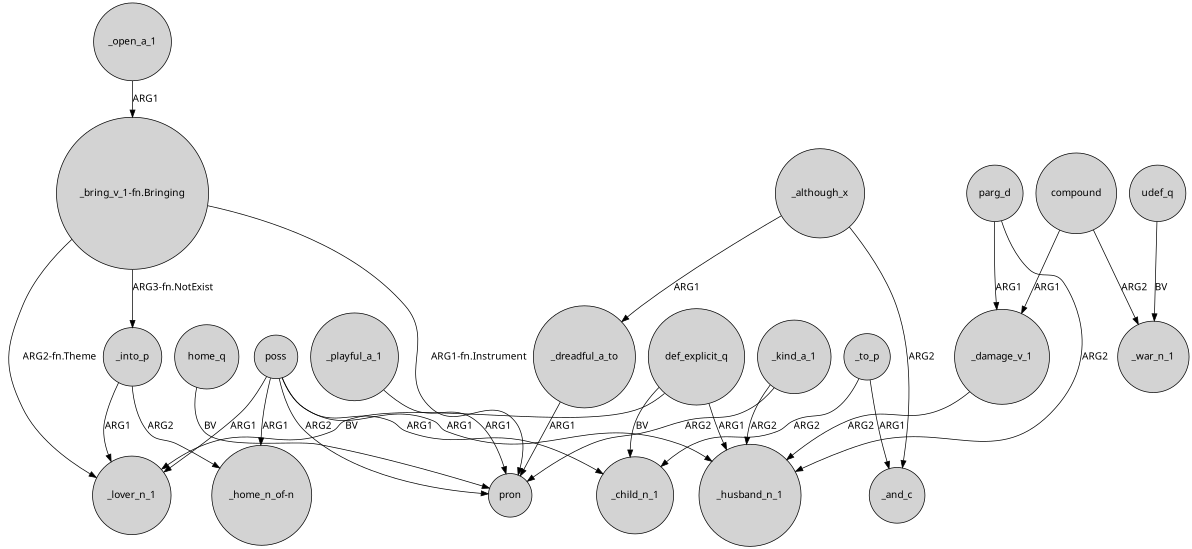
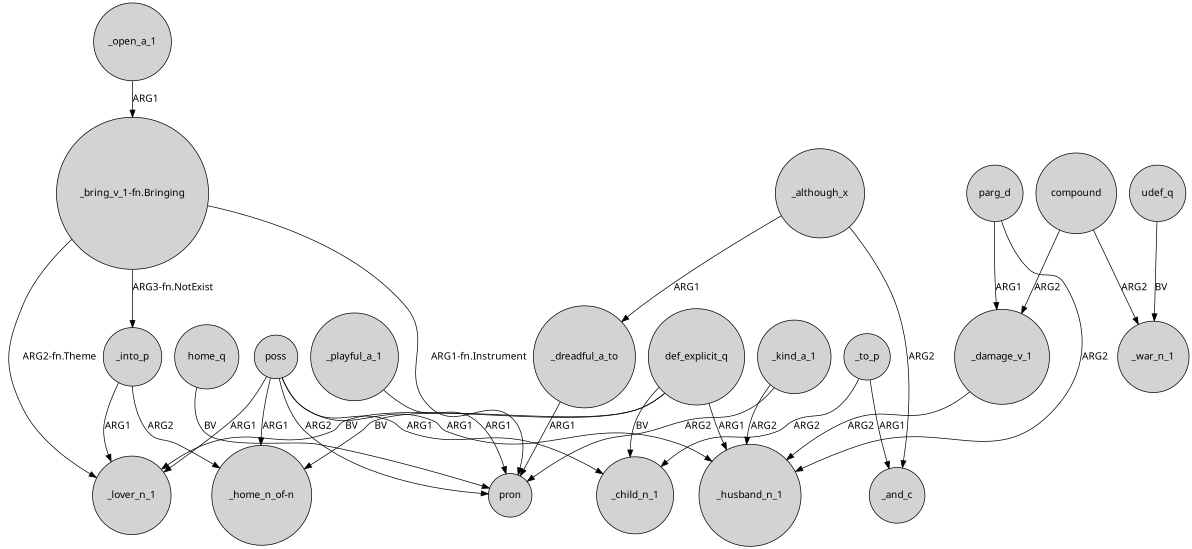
edge "compound" -> "_damage_v_1": label "ARG1" -> "ARG2"
edge "def_explicit_q" -> "_home_n_of-n": added, label "BV"
